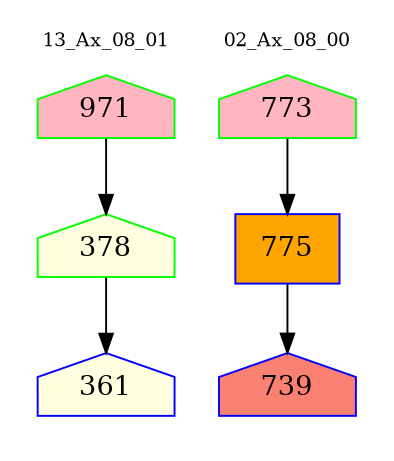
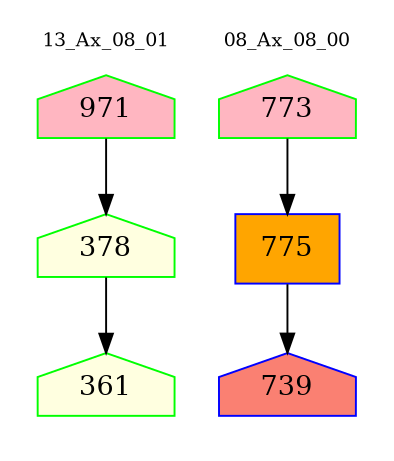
cluster "02_Ax_08_00": label "02_Ax_08_00" -> "08_Ax_08_00"
node "361": color blue -> green
